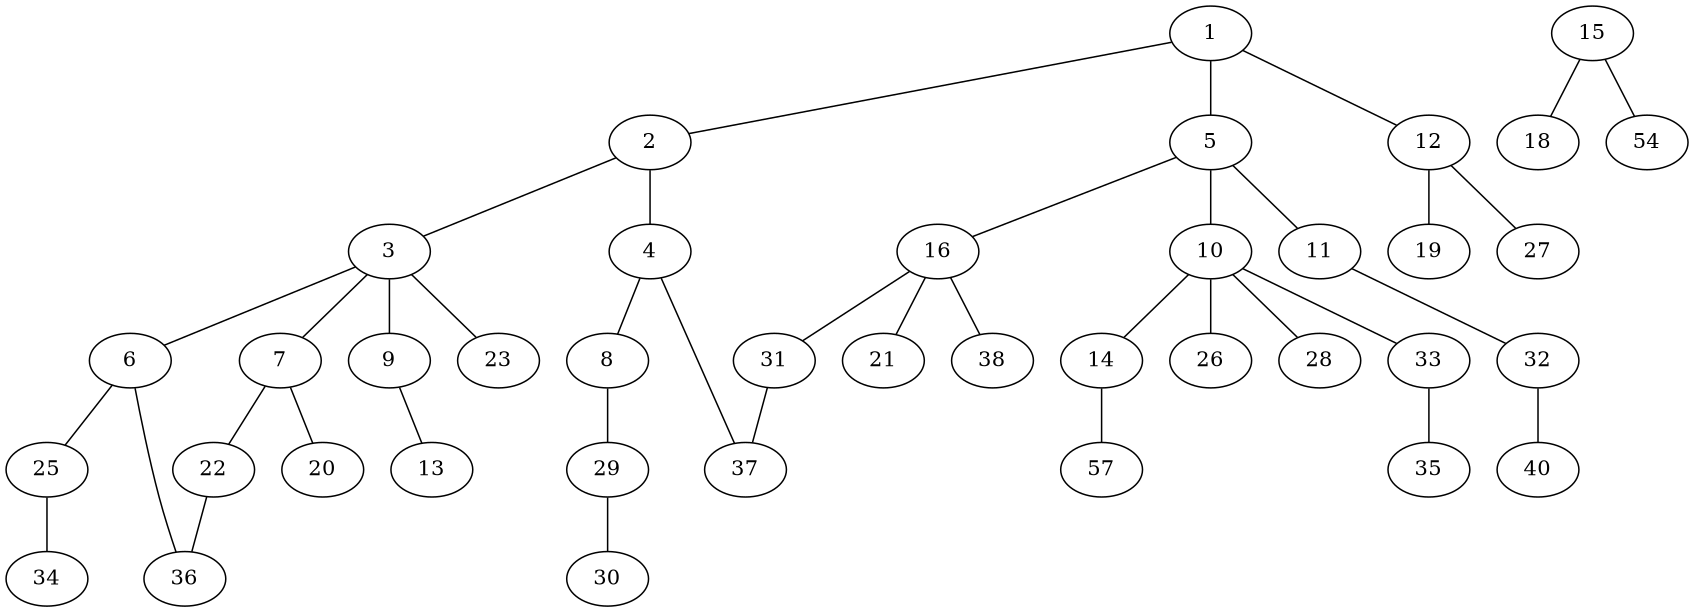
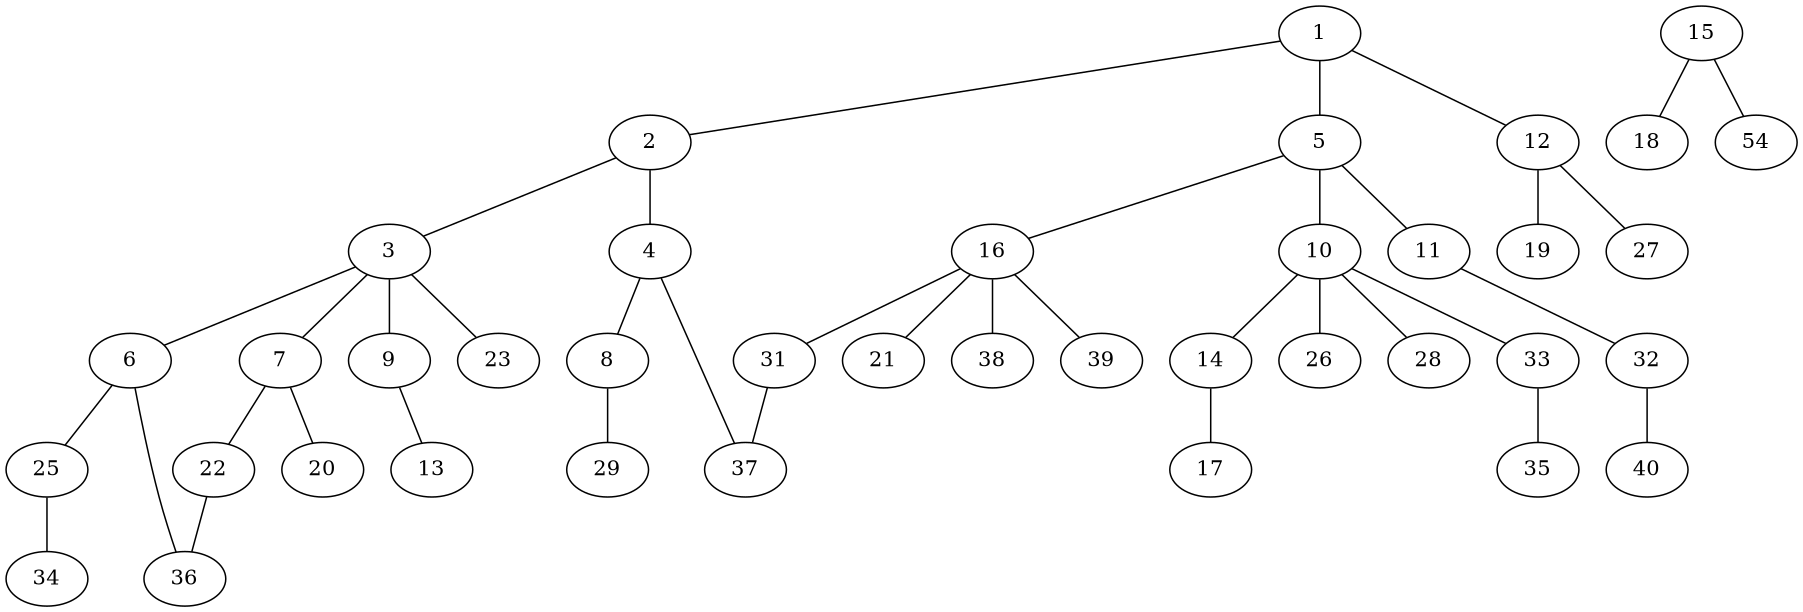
node "39": added
node "57": label "57" -> "17"
node "30": removed
